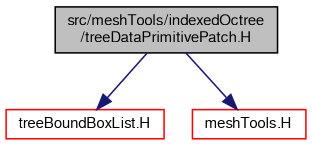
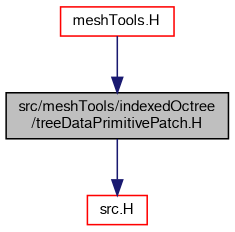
edge "src/meshTools/indexedOctree /treeDataPrimitivePatch.H" -> "meshTools.H": reversed
node "treeBoundBoxList.H": label "treeBoundBoxList.H" -> "src.H"
